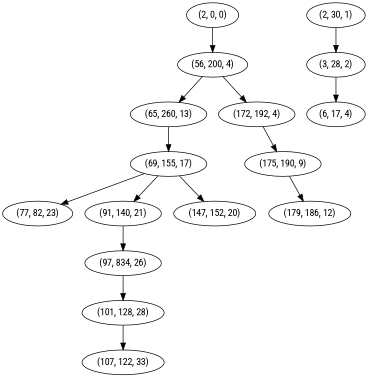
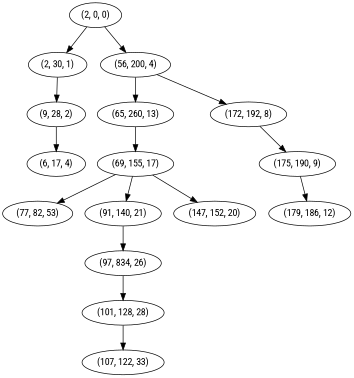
edge "(2, 0, 0)" -> "(2, 30, 1)": added
node "(3, 28, 2)": label "(3, 28, 2)" -> "(9, 28, 2)"
node "(172, 192, 4)": label "(172, 192, 4)" -> "(172, 192, 8)"
node "(77, 82, 23)": label "(77, 82, 23)" -> "(77, 82, 53)"
